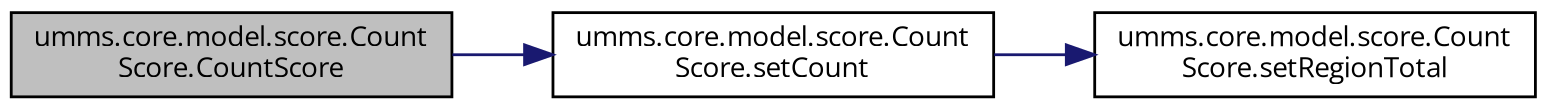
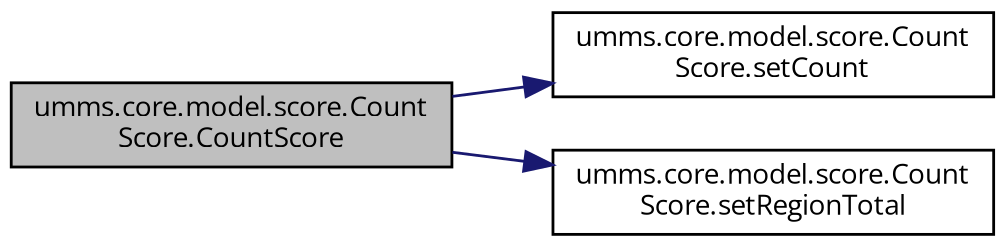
edge "umms.core.model.score.Count Score.setCount" -> "umms.core.model.score.Count Score.setRegionTotal": now "umms.core.model.score.Count Score.CountScore" -> "umms.core.model.score.Count Score.setRegionTotal"
